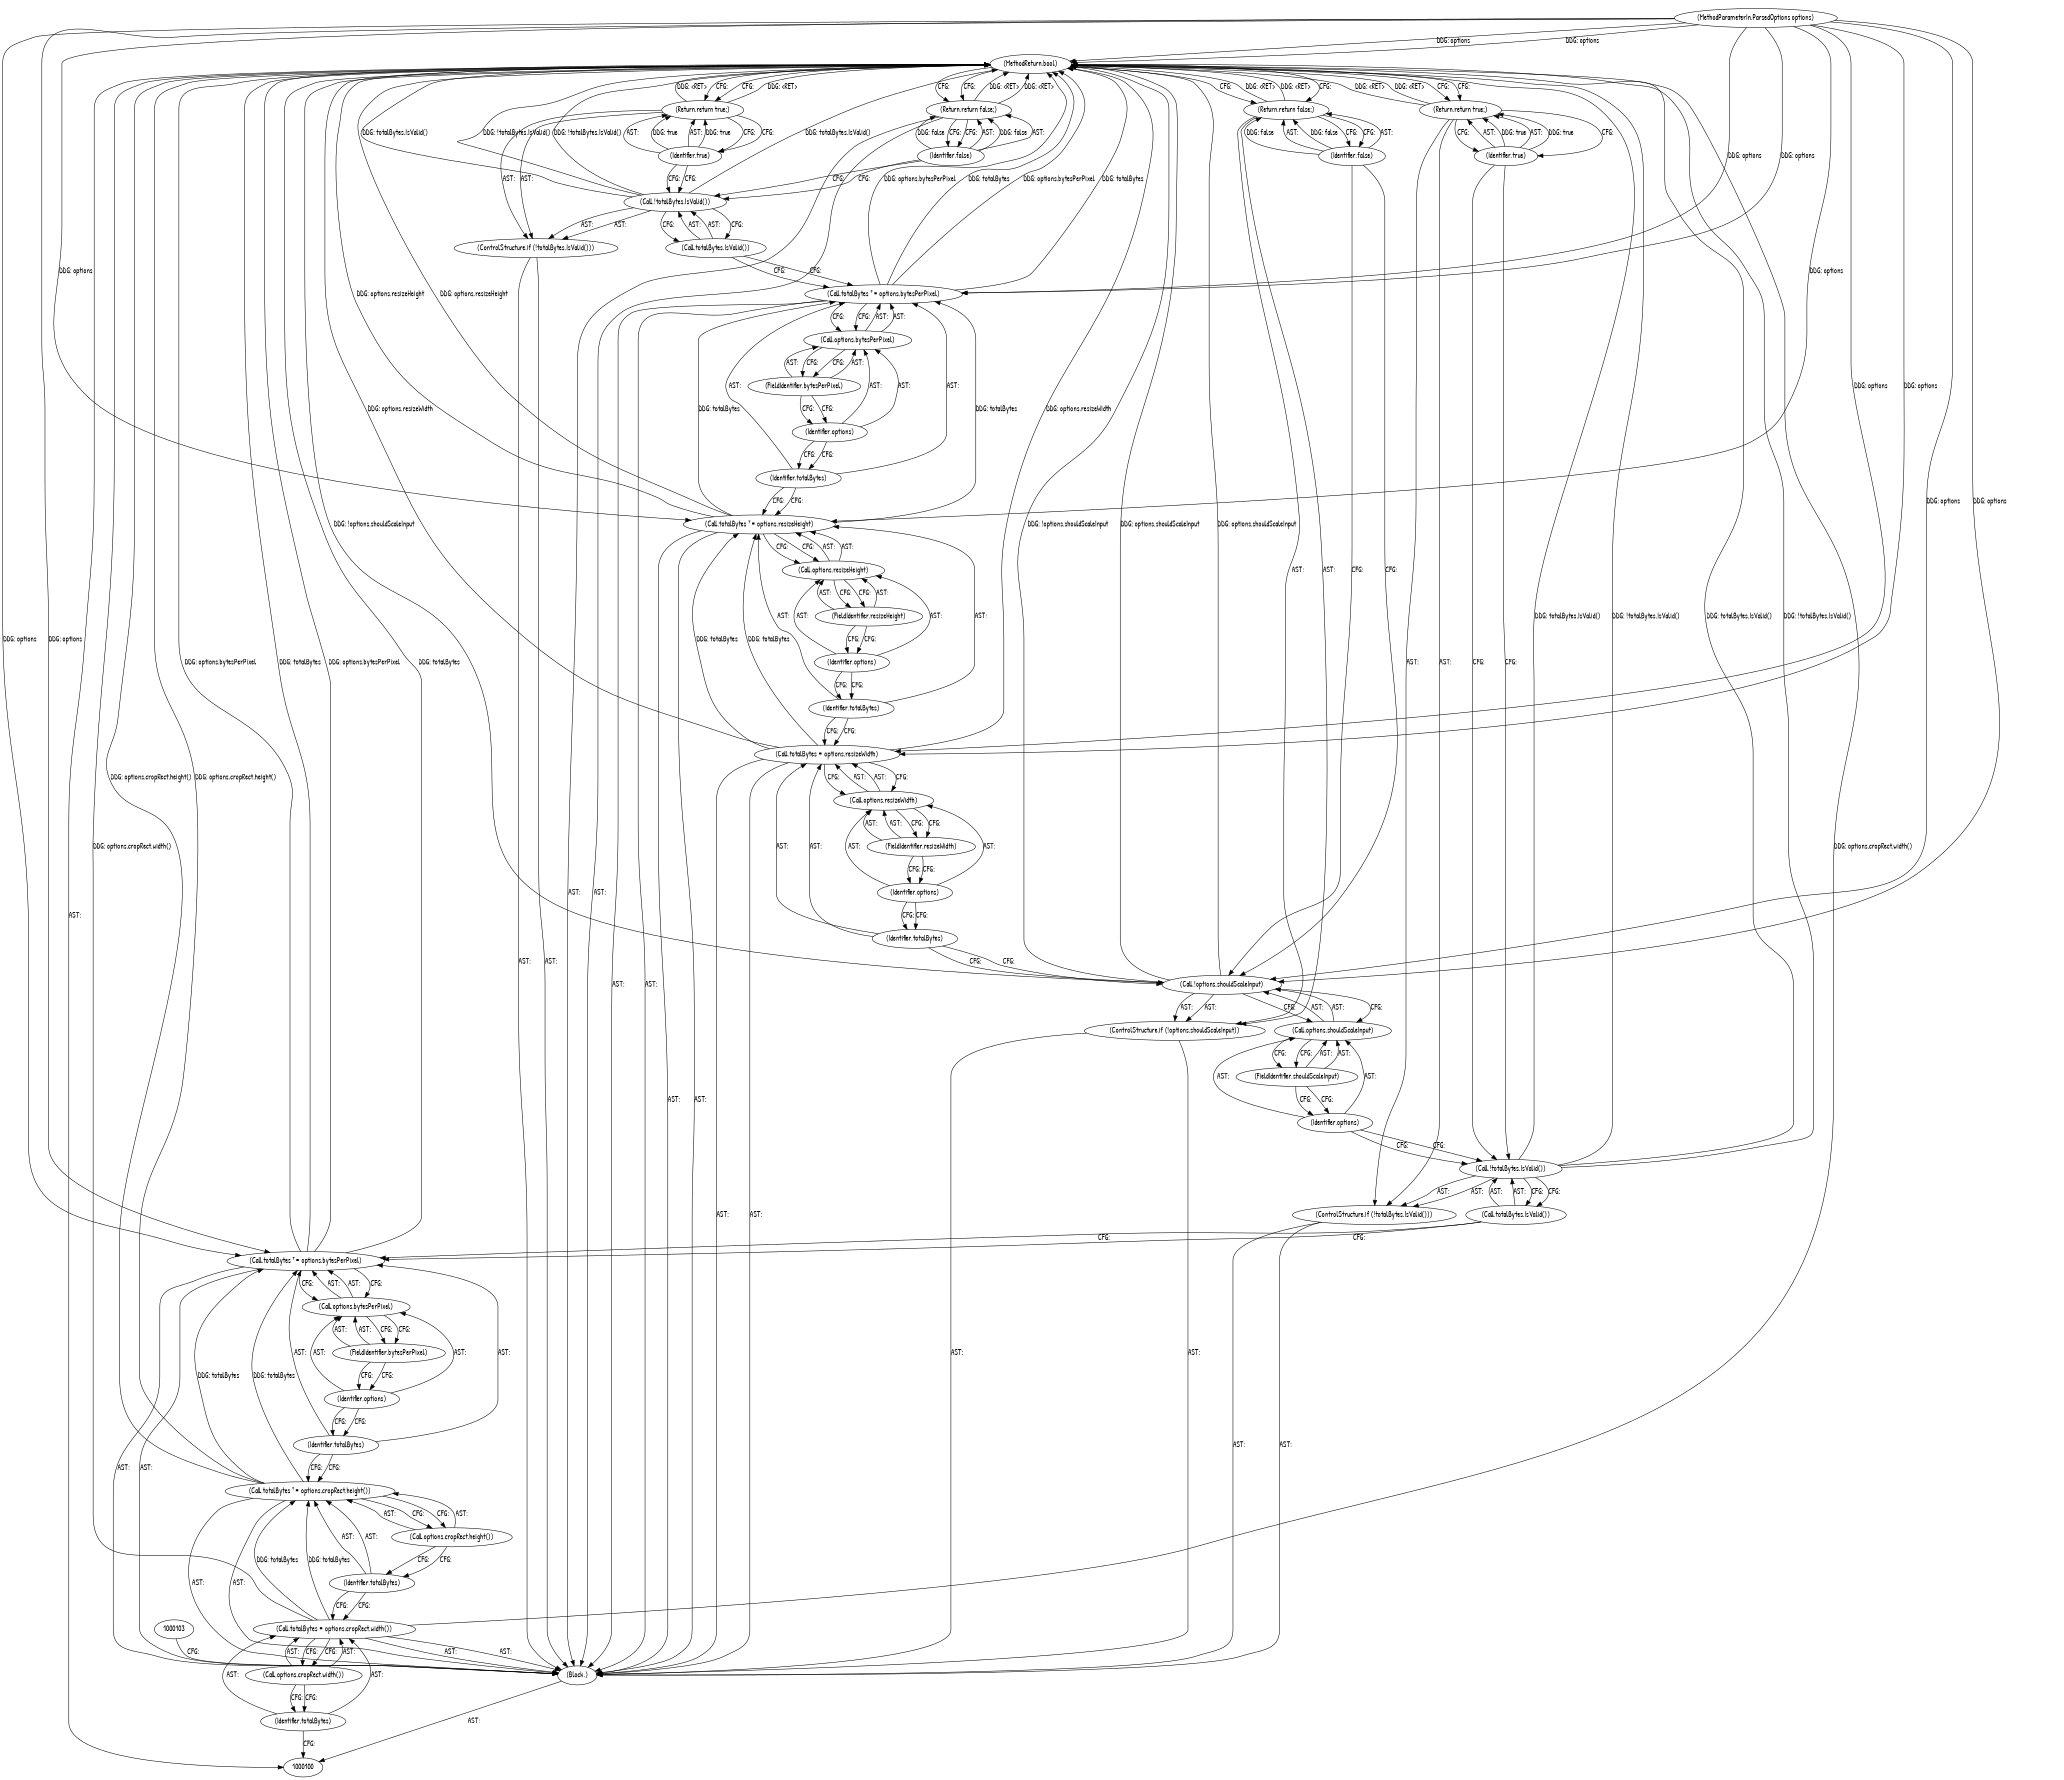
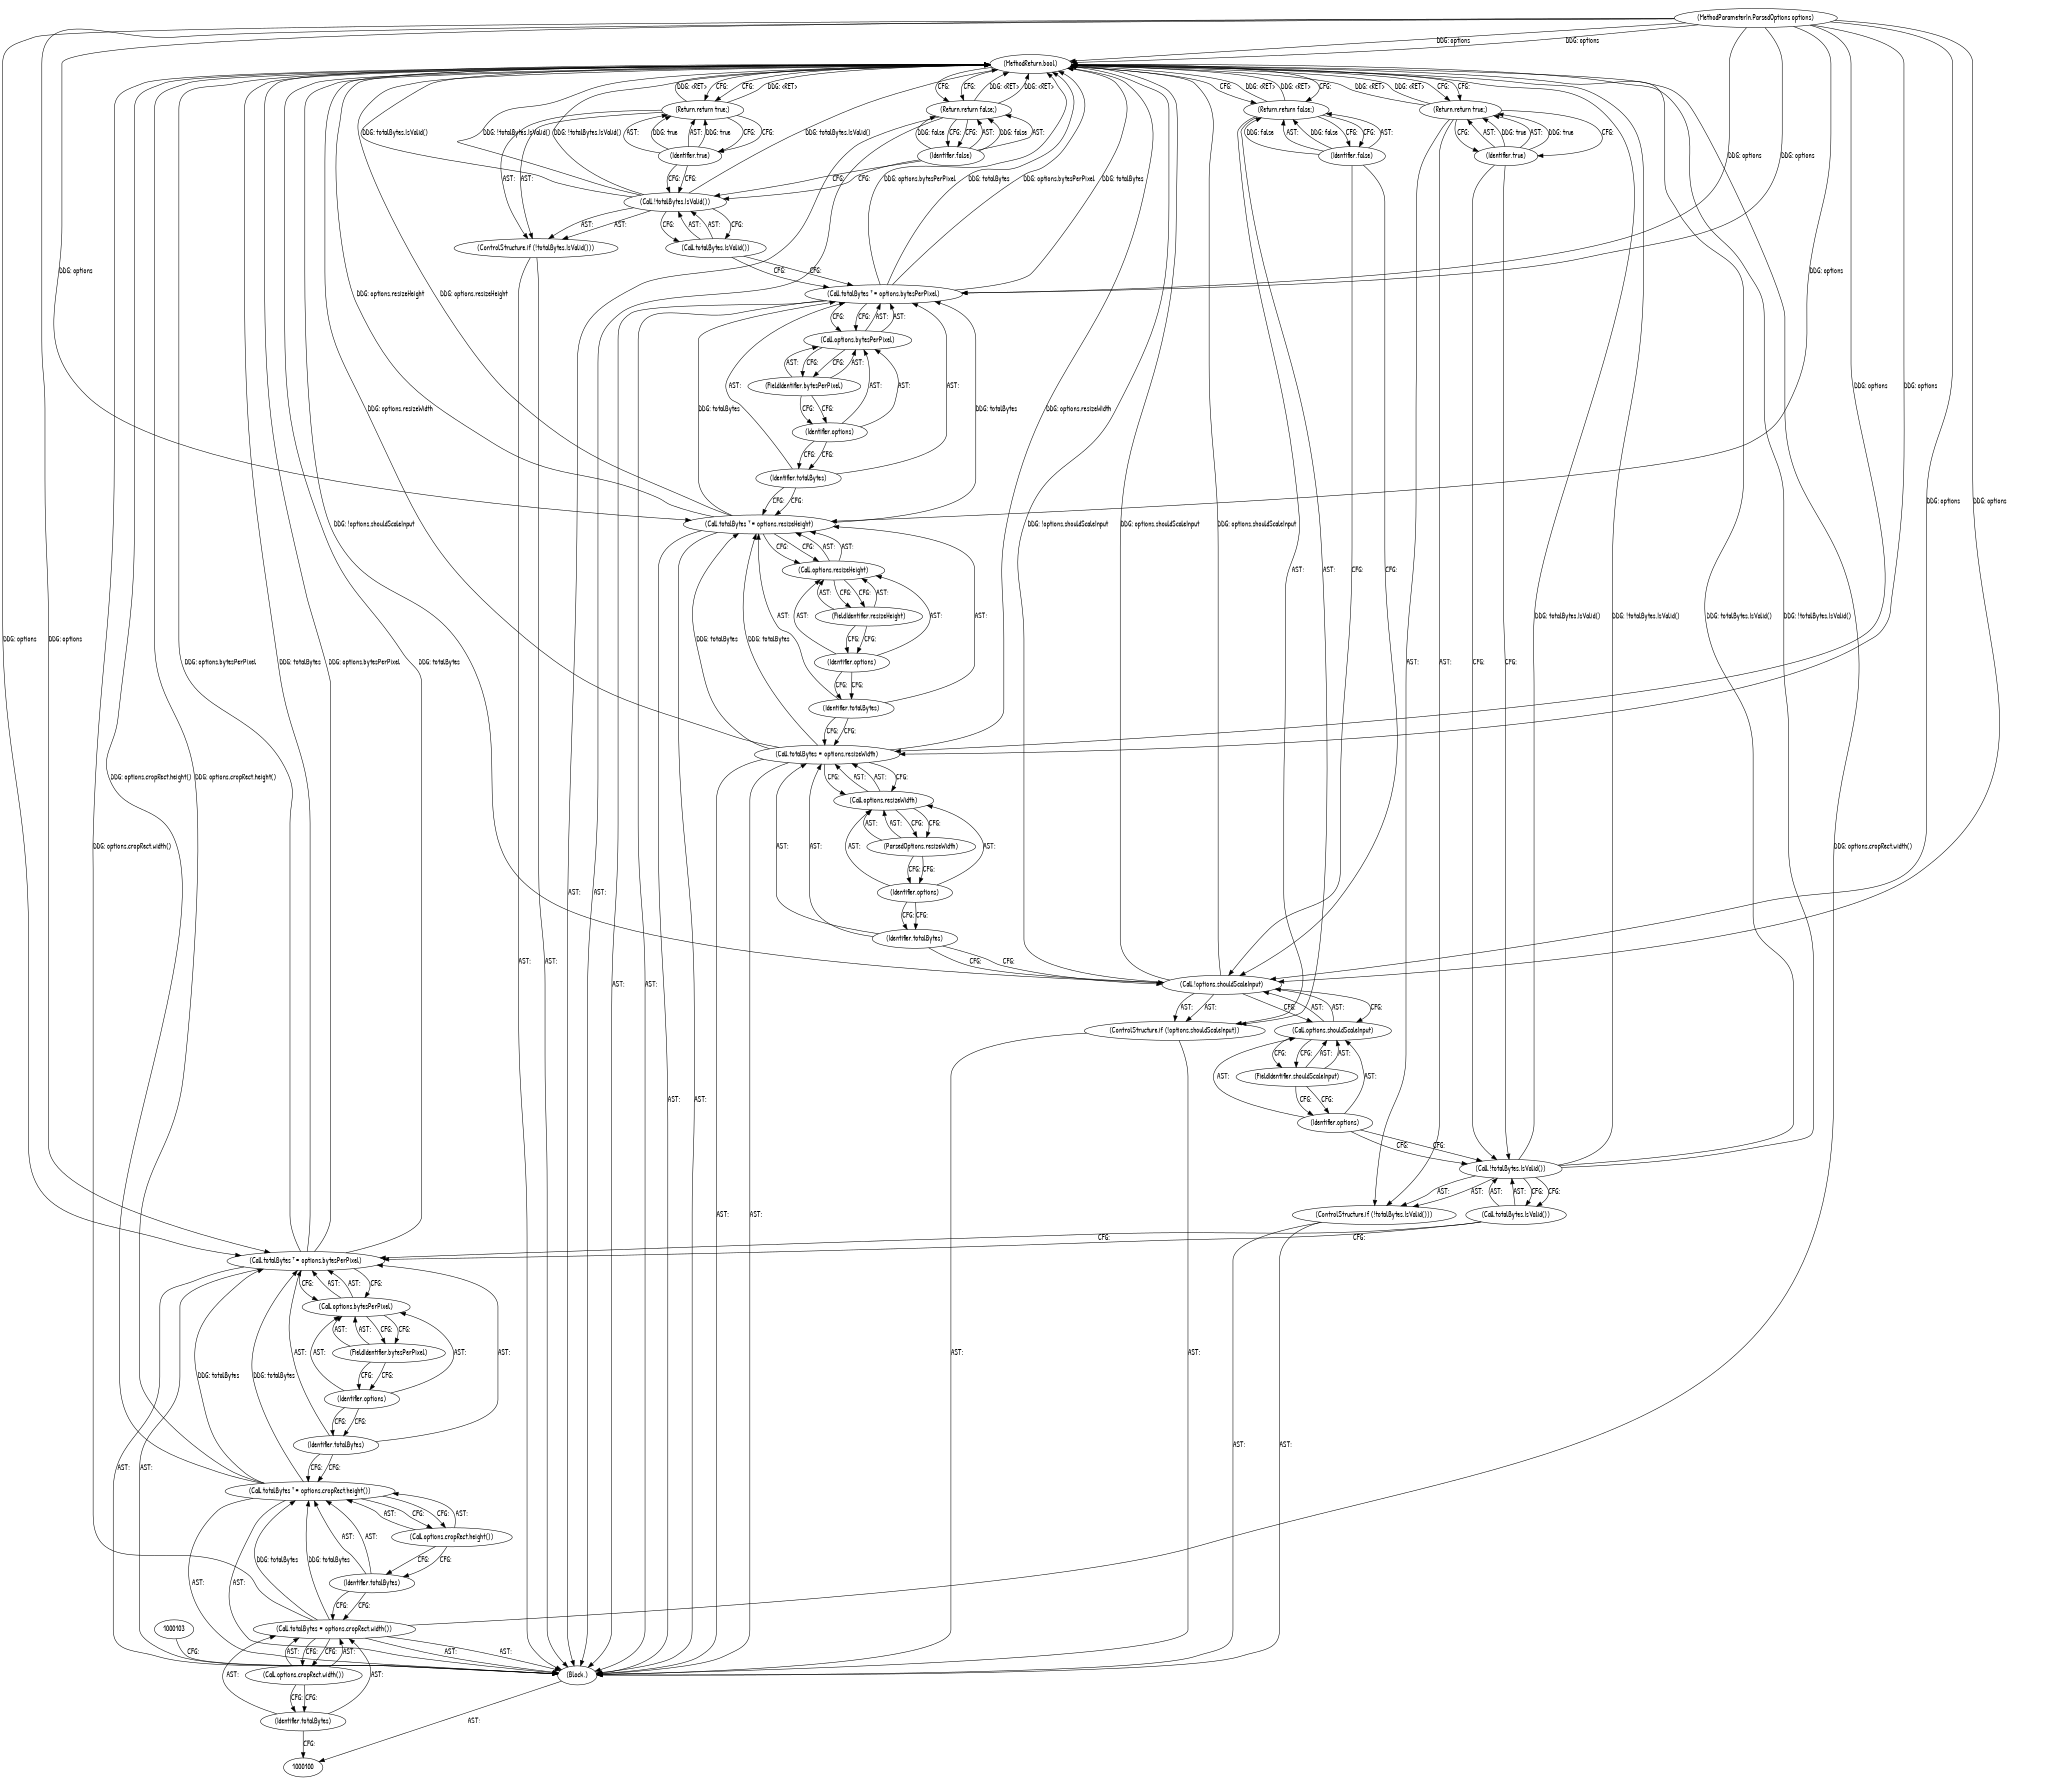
edge "(MethodReturn,bool)" -> "1000100": removed, label "AST:"
node "(FieldIdentifier,resizeWidth)": label "(FieldIdentifier,resizeWidth)" -> "(ParsedOptions,resizeWidth)"
